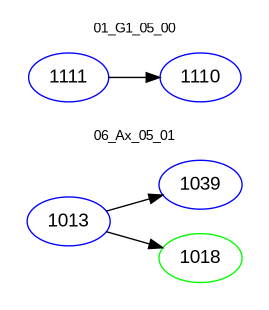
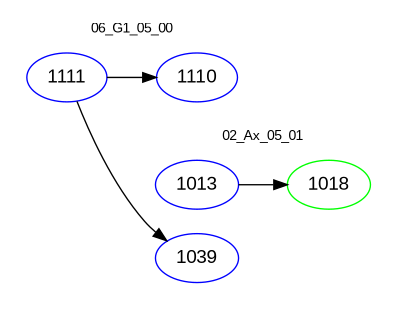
cluster "01_G1_05_00": label "01_G1_05_00" -> "06_G1_05_00"
cluster "06_Ax_05_01": label "06_Ax_05_01" -> "02_Ax_05_01"
edge "1013" -> "1039": now "1111" -> "1039"
